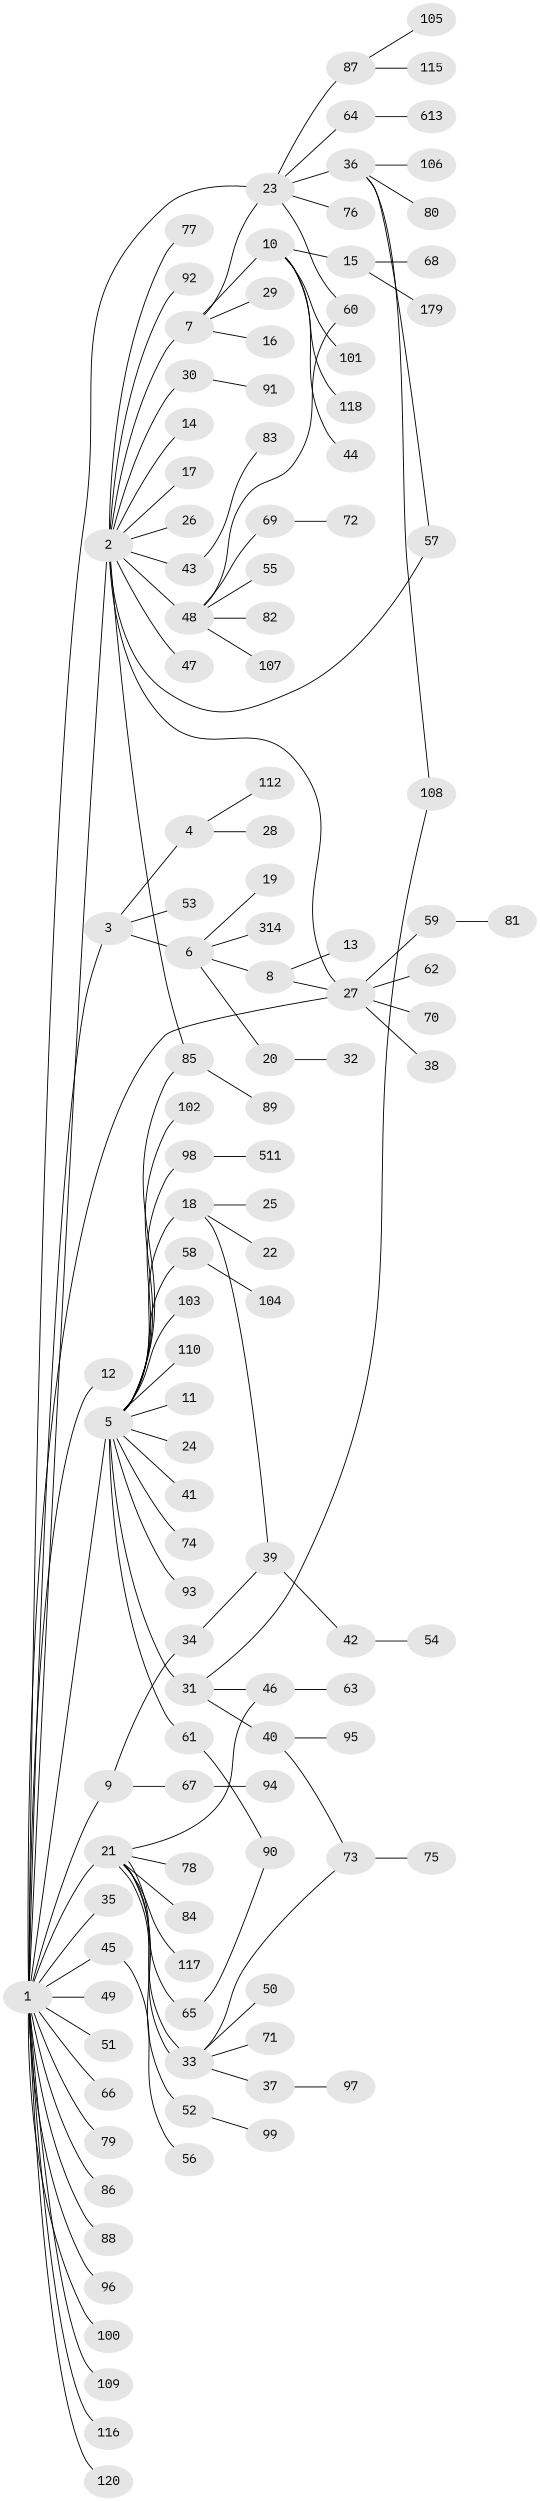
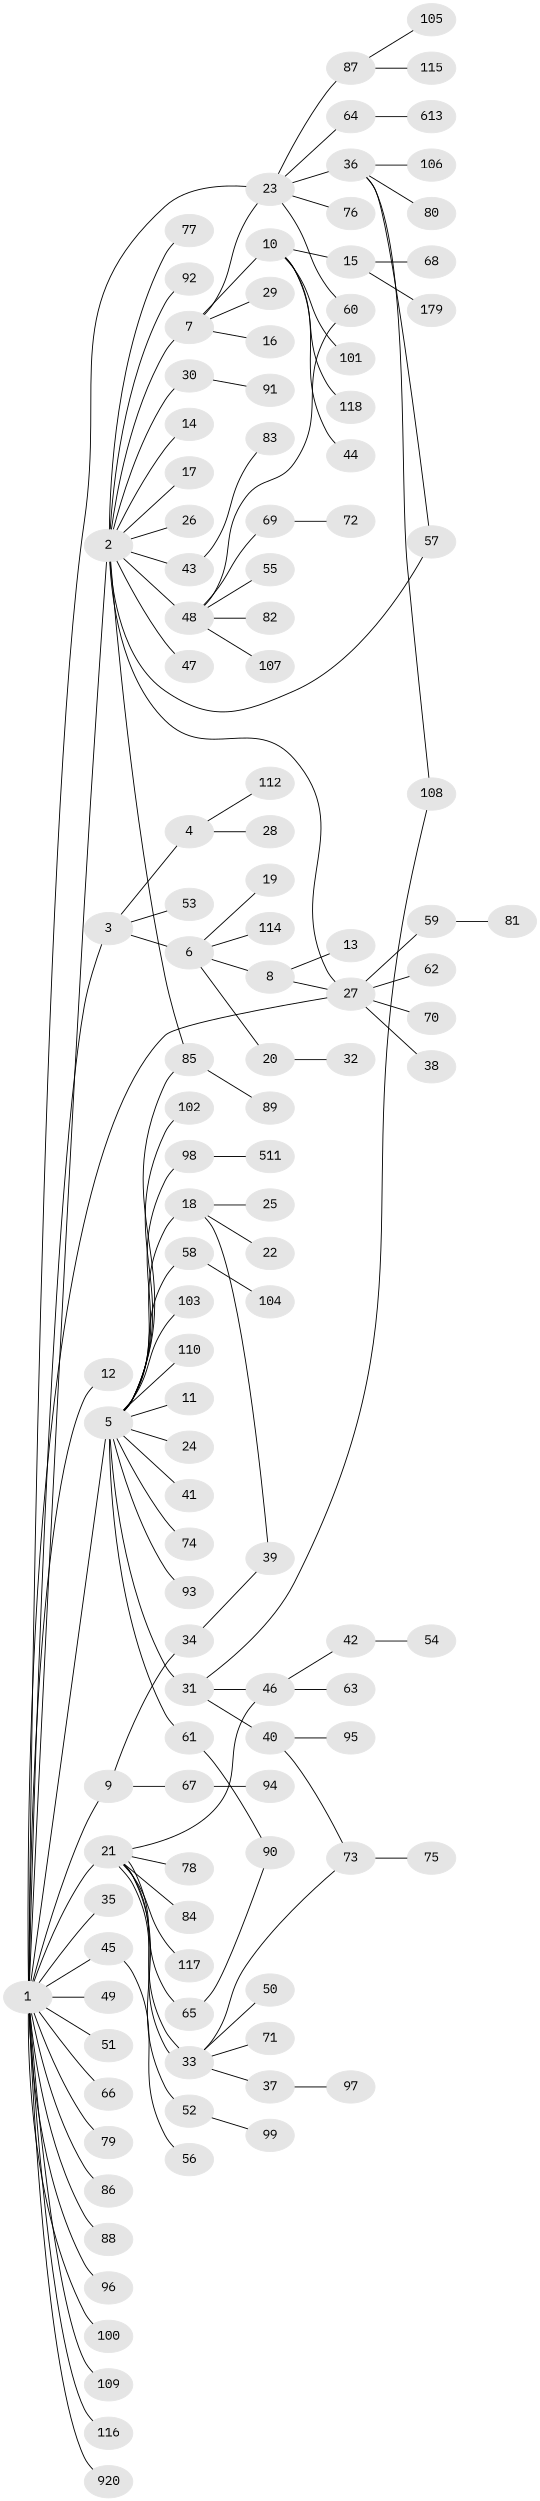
node "314": label "314" -> "114"
edge "39" -- "42": now "46" -- "42"
node "120": label "120" -> "920"
